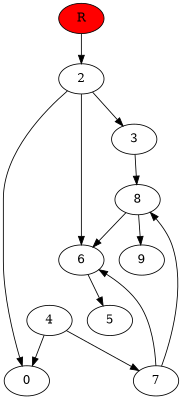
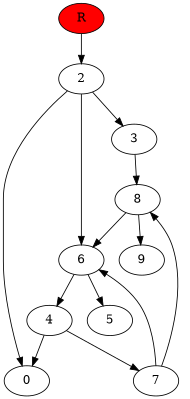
edge "6" -> "4": added
